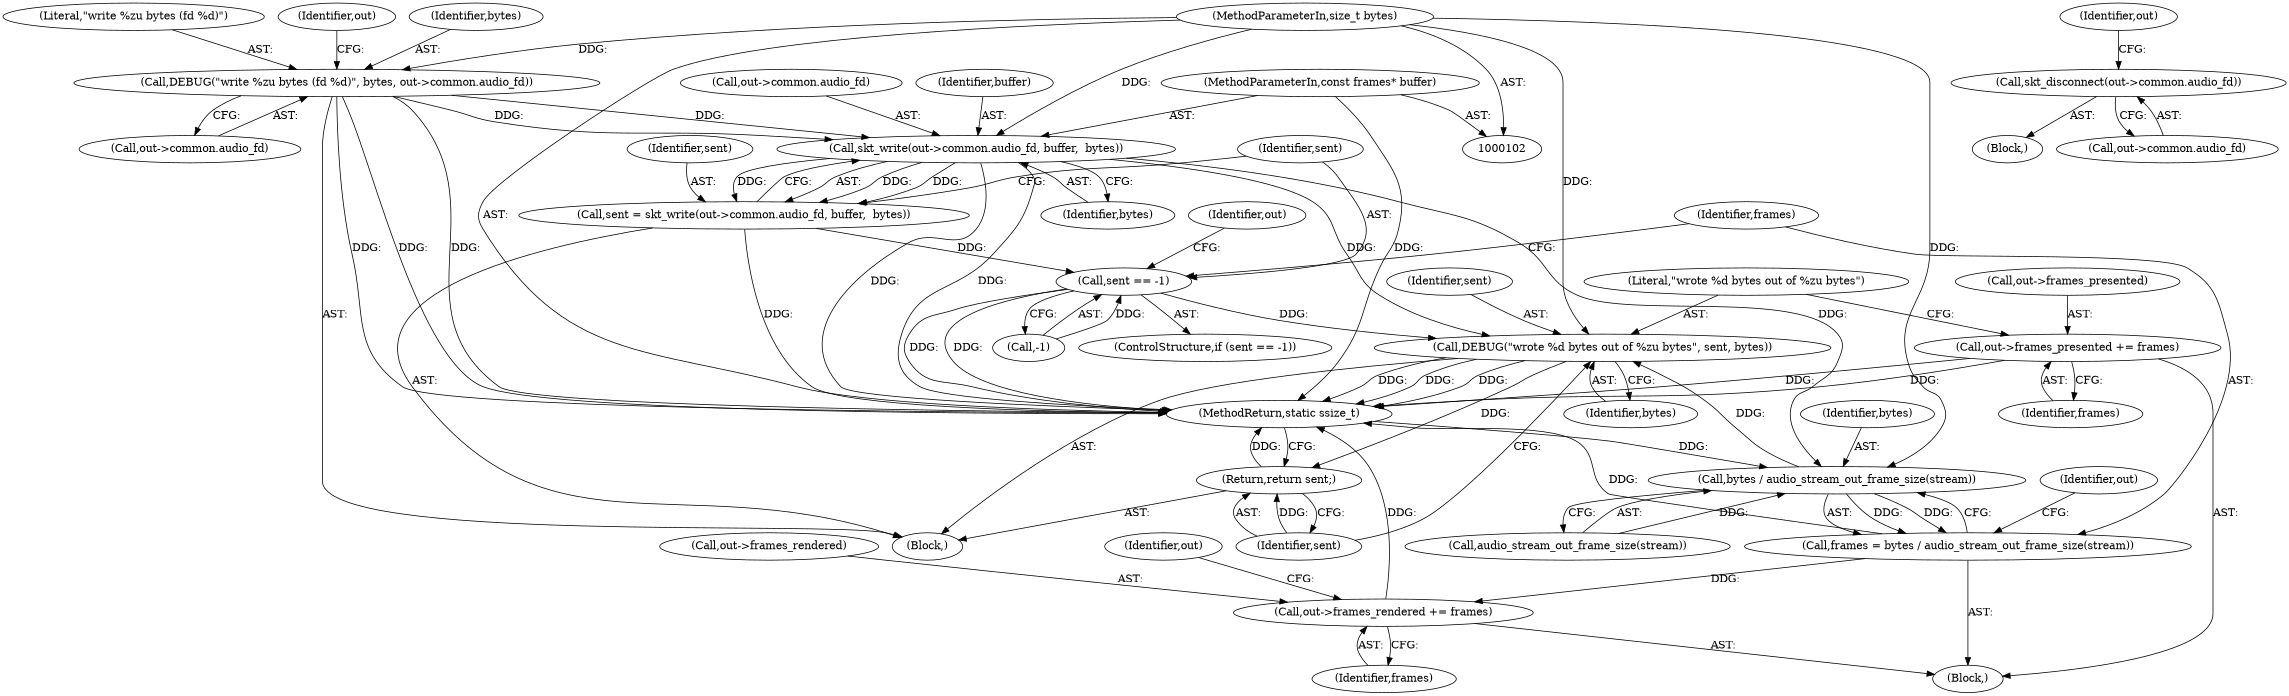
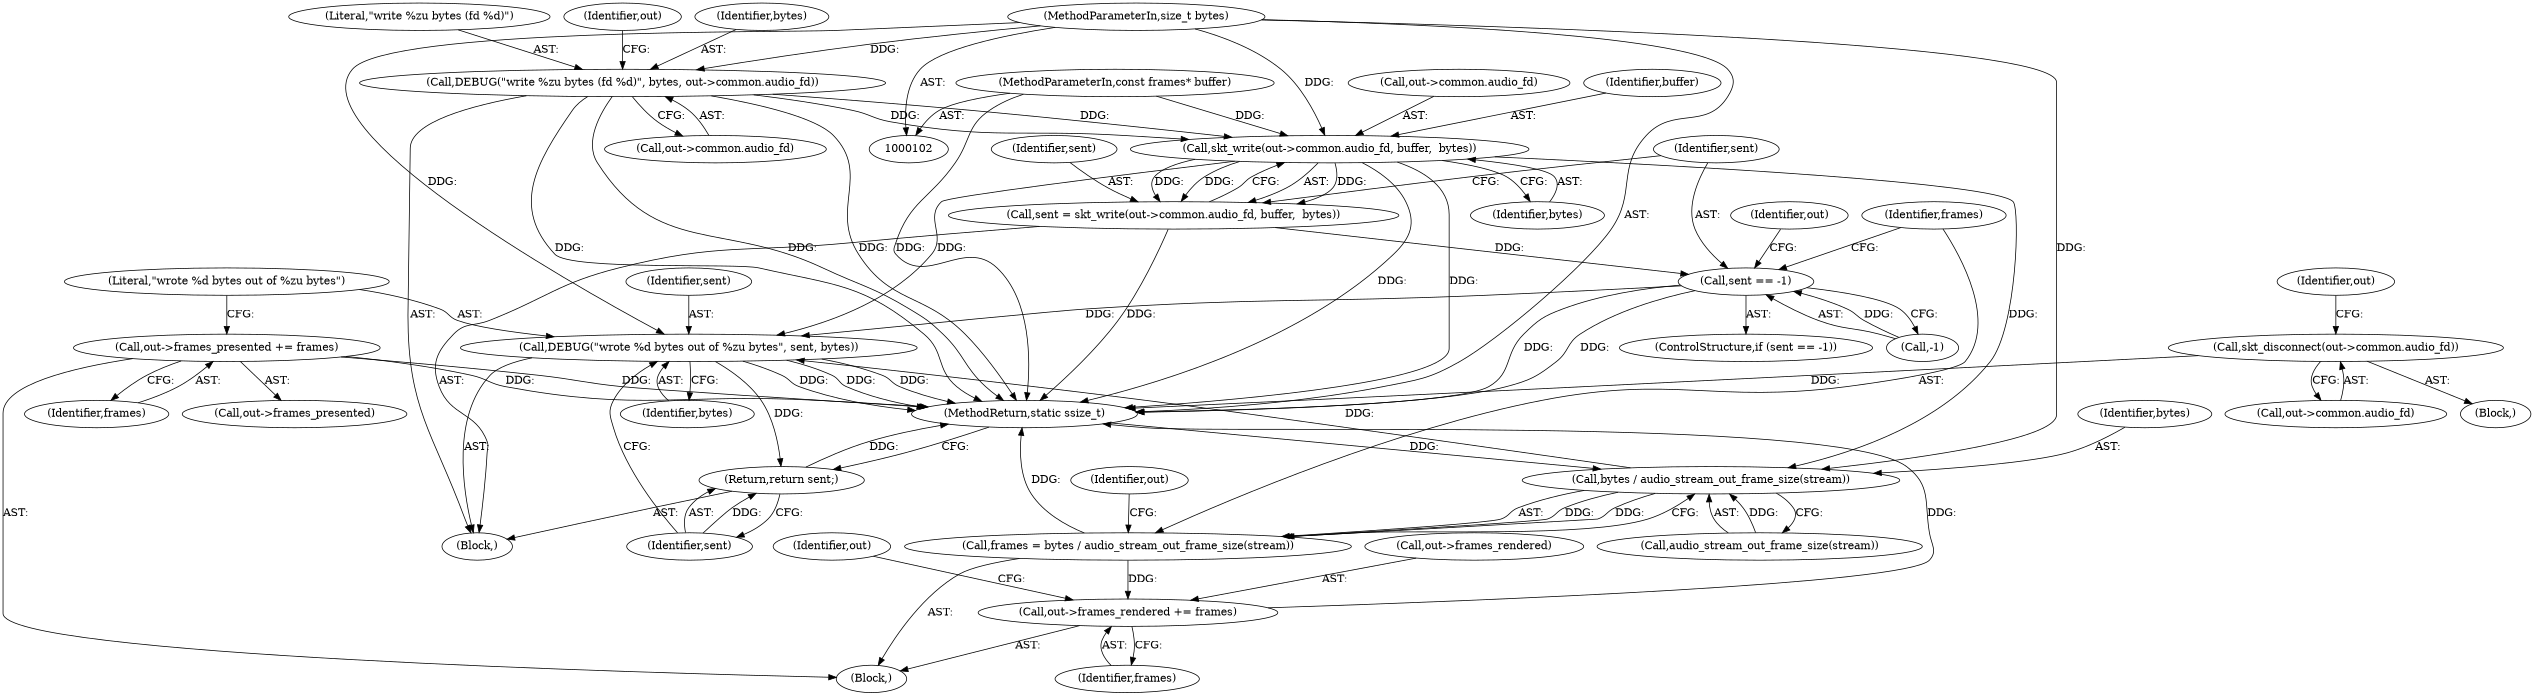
edge "(MethodParameterIn,const frames* buffer)" -> "(Call,skt_write(out->common.audio_fd, buffer,  bytes))": label "AST: " -> "DDG: "
edge "(Call,out->frames_presented)" -> "(Call,out->frames_presented += frames)": reversed
edge "(Call,skt_disconnect(out->common.audio_fd))" -> "(MethodReturn,static ssize_t)": added, label "DDG:"
